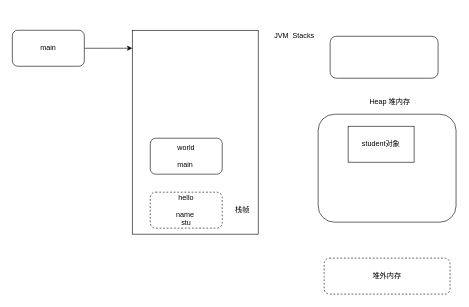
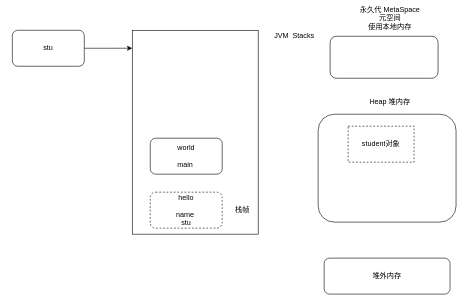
node "永久代 MetaSpace 元空间 使用本地内存": added
node "main": label "main" -> "stu"
node "student对象": style solid -> dashed
node "堆外内存": style dashed -> solid
